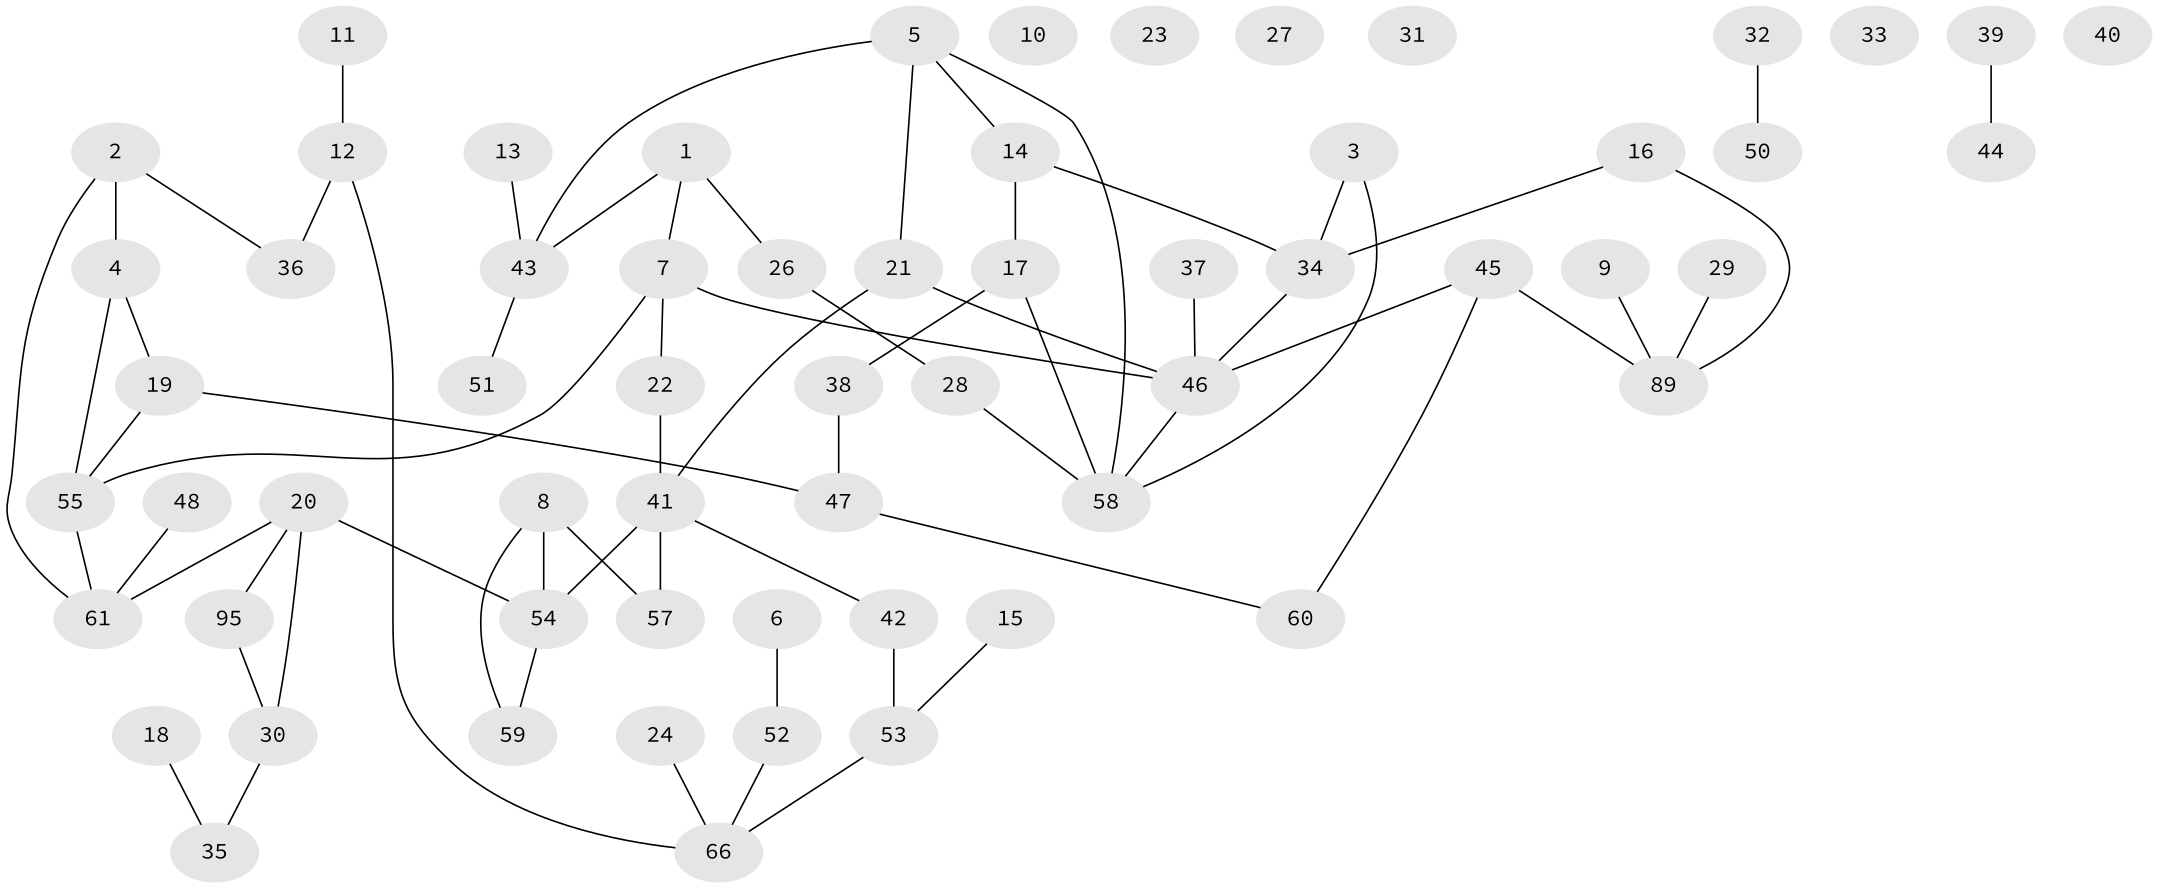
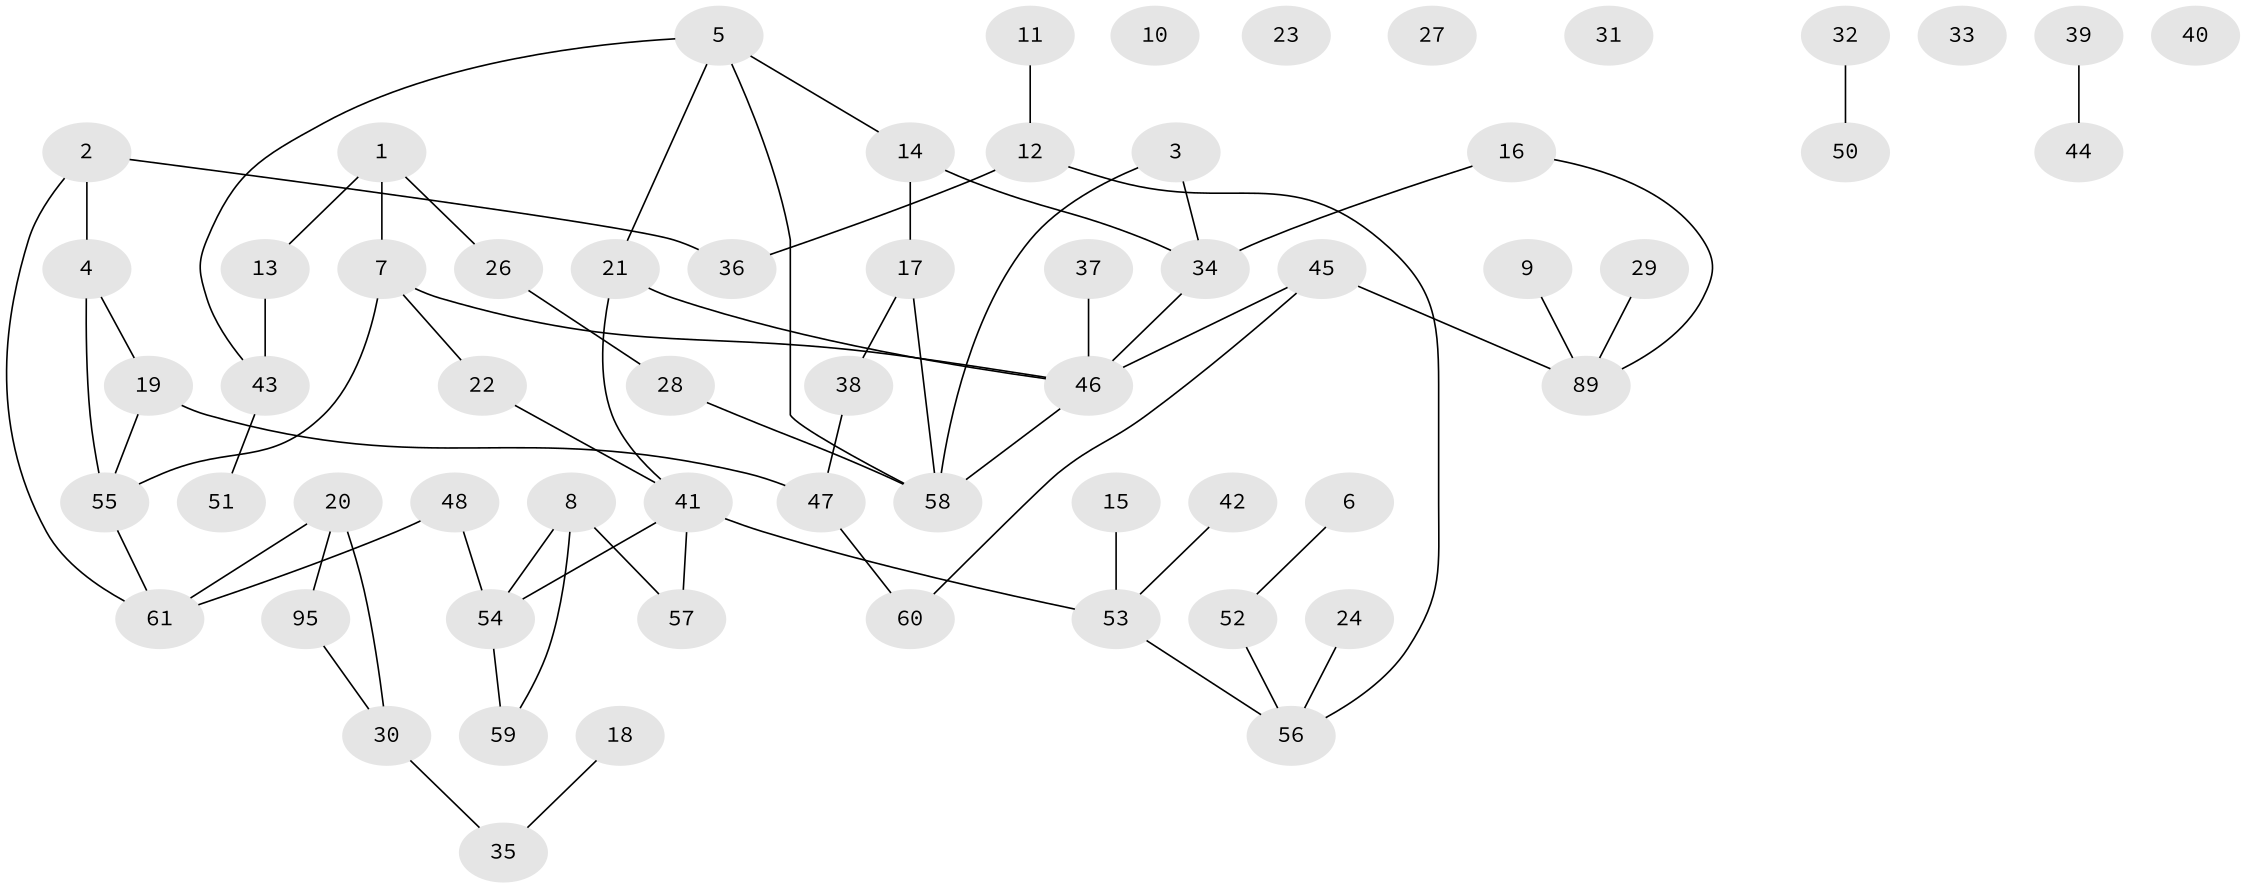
edge "1" -- "43": now "1" -- "13"
edge "20" -- "54": now "48" -- "54"
edge "41" -- "42": now "41" -- "53"
node "66": label "66" -> "56"
